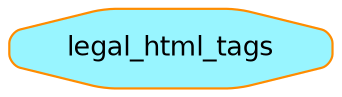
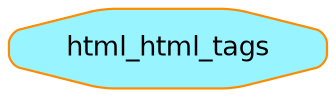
node "legal_html_tags": label "legal_html_tags" -> "html_html_tags"
